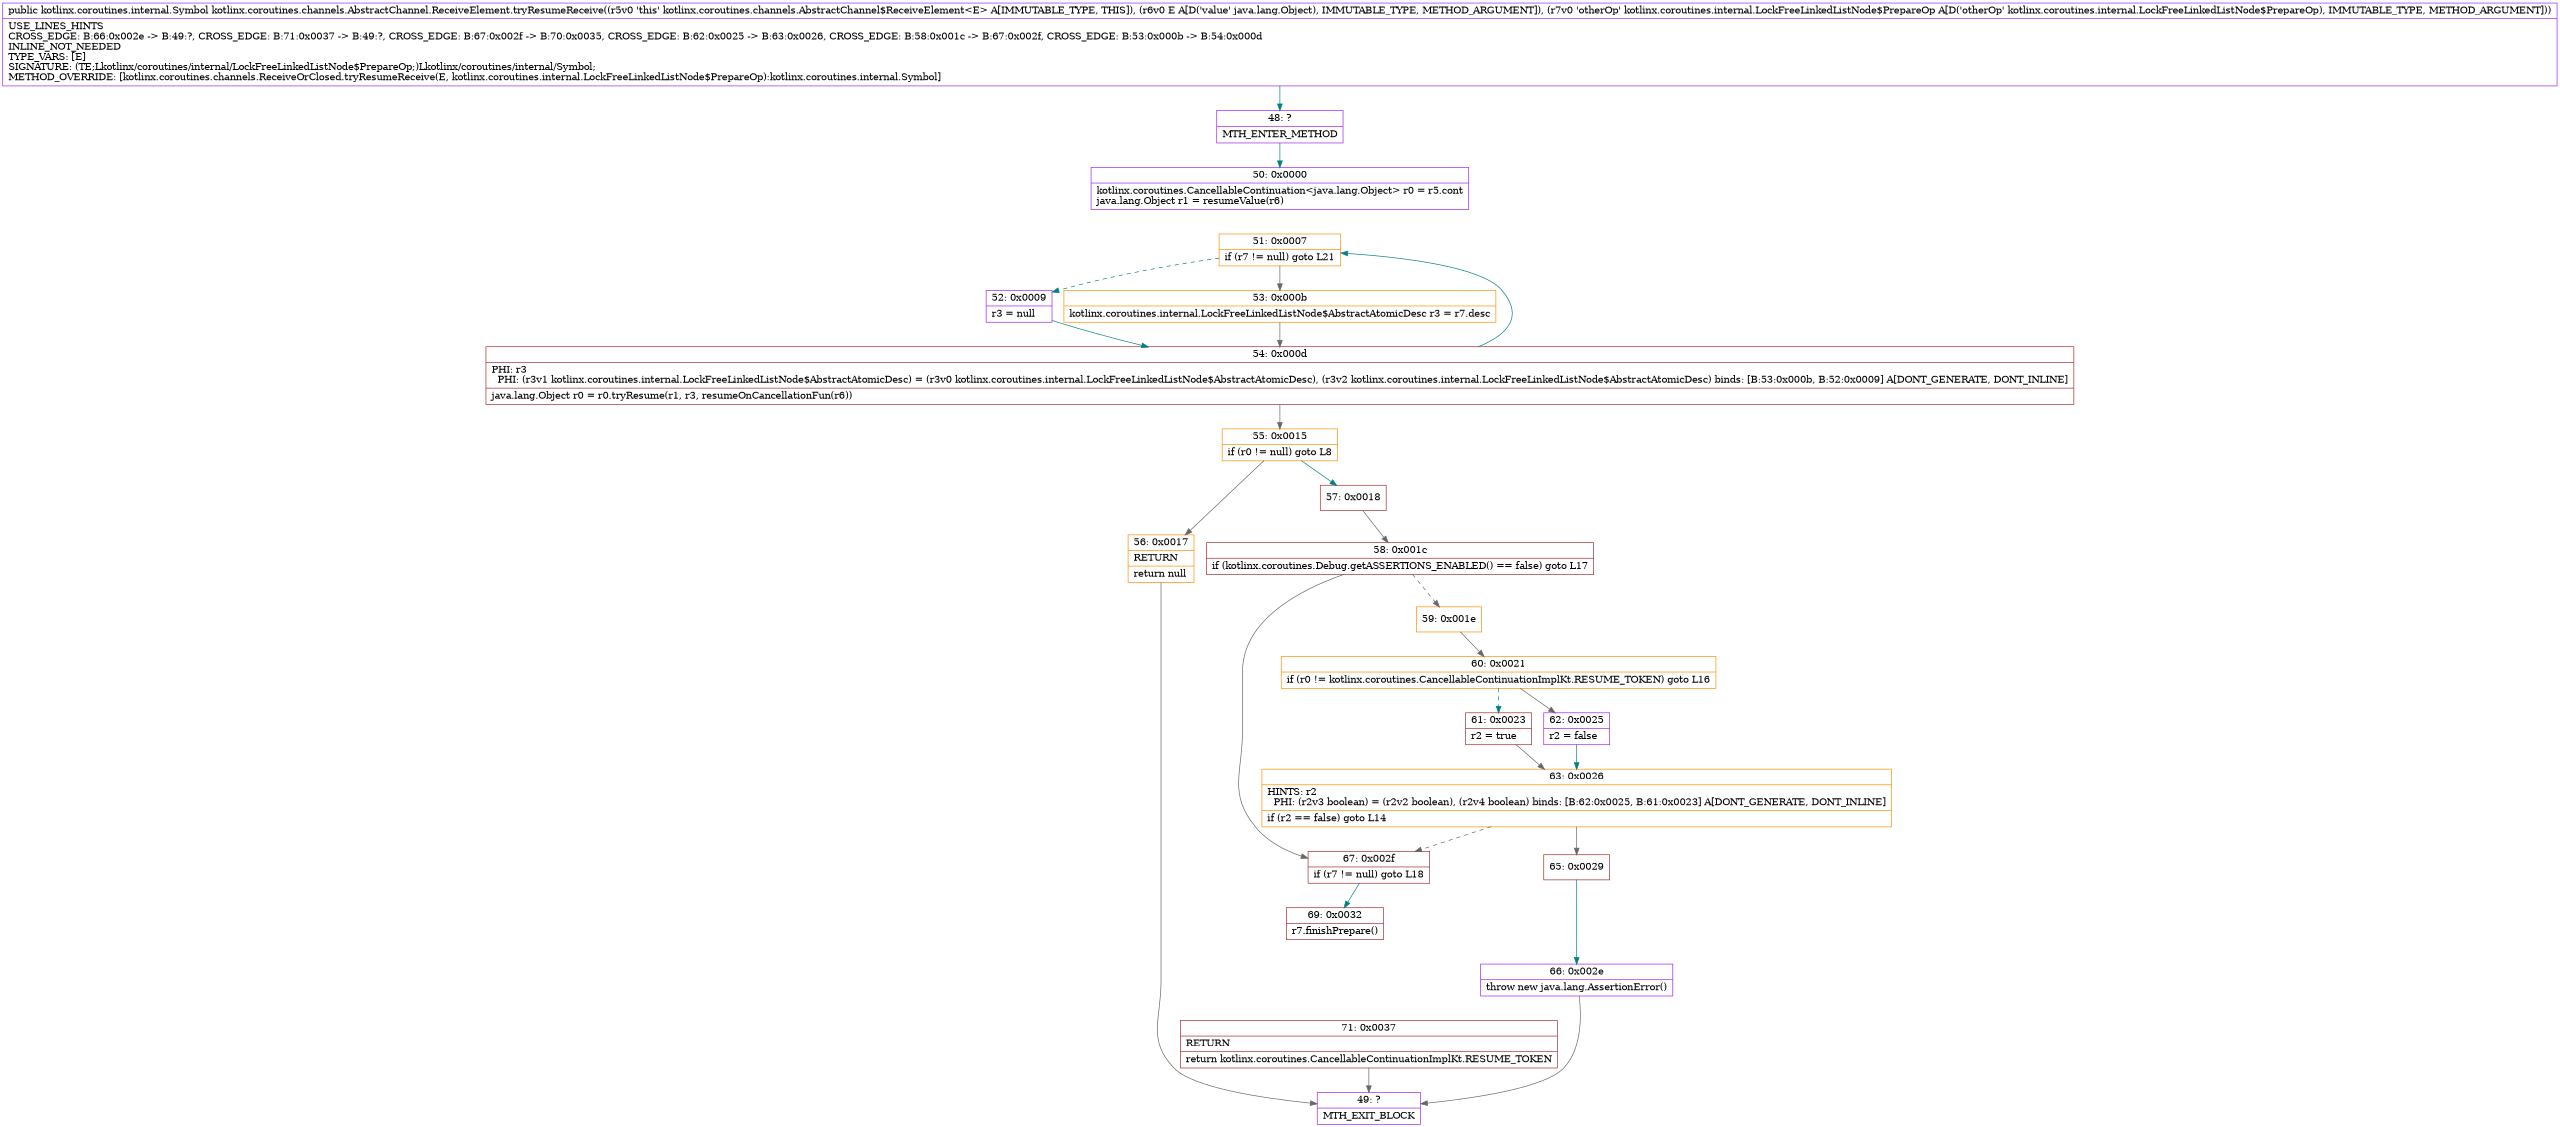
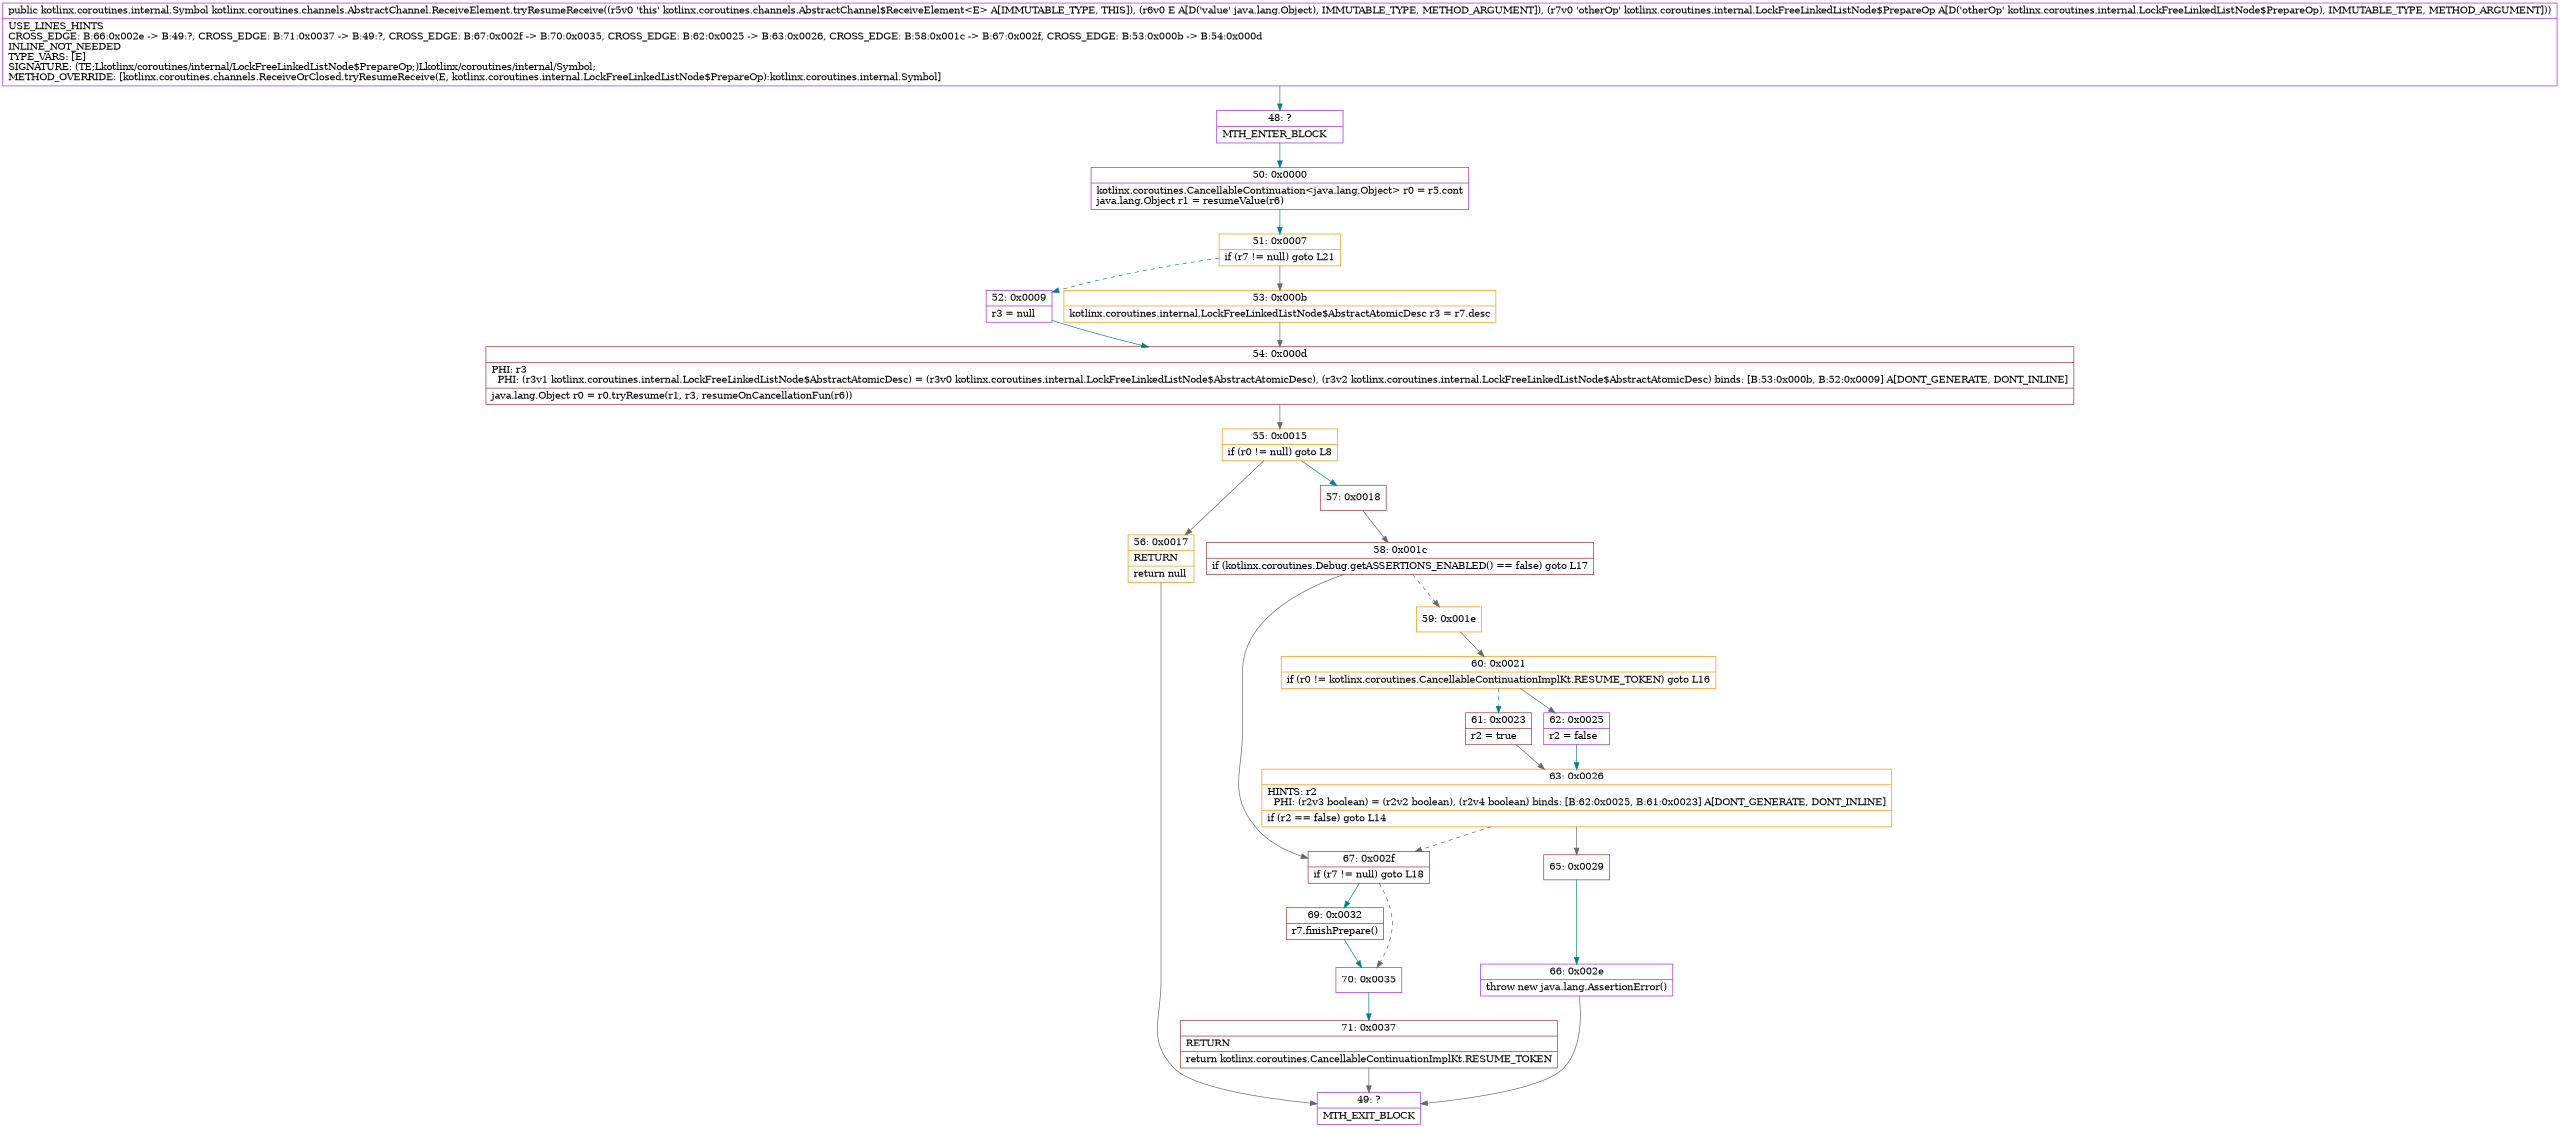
node "48: ?": text "MTH_ENTER_METHOD" -> "MTH_ENTER_BLOCK"
edge "54: 0x000d" -> "51: 0x0007": now "50: 0x0000" -> "51: 0x0007"
node "70: 0x0035": added
